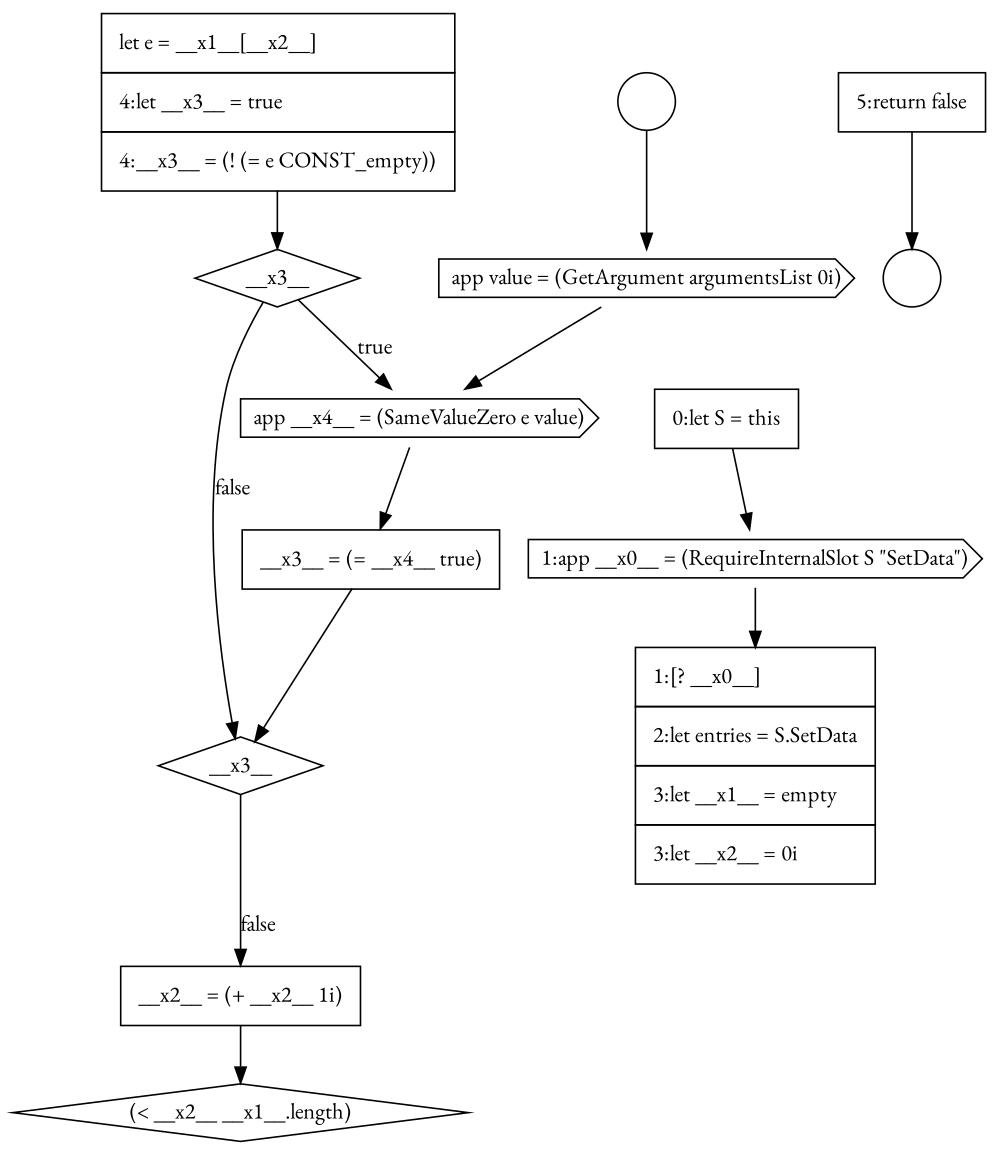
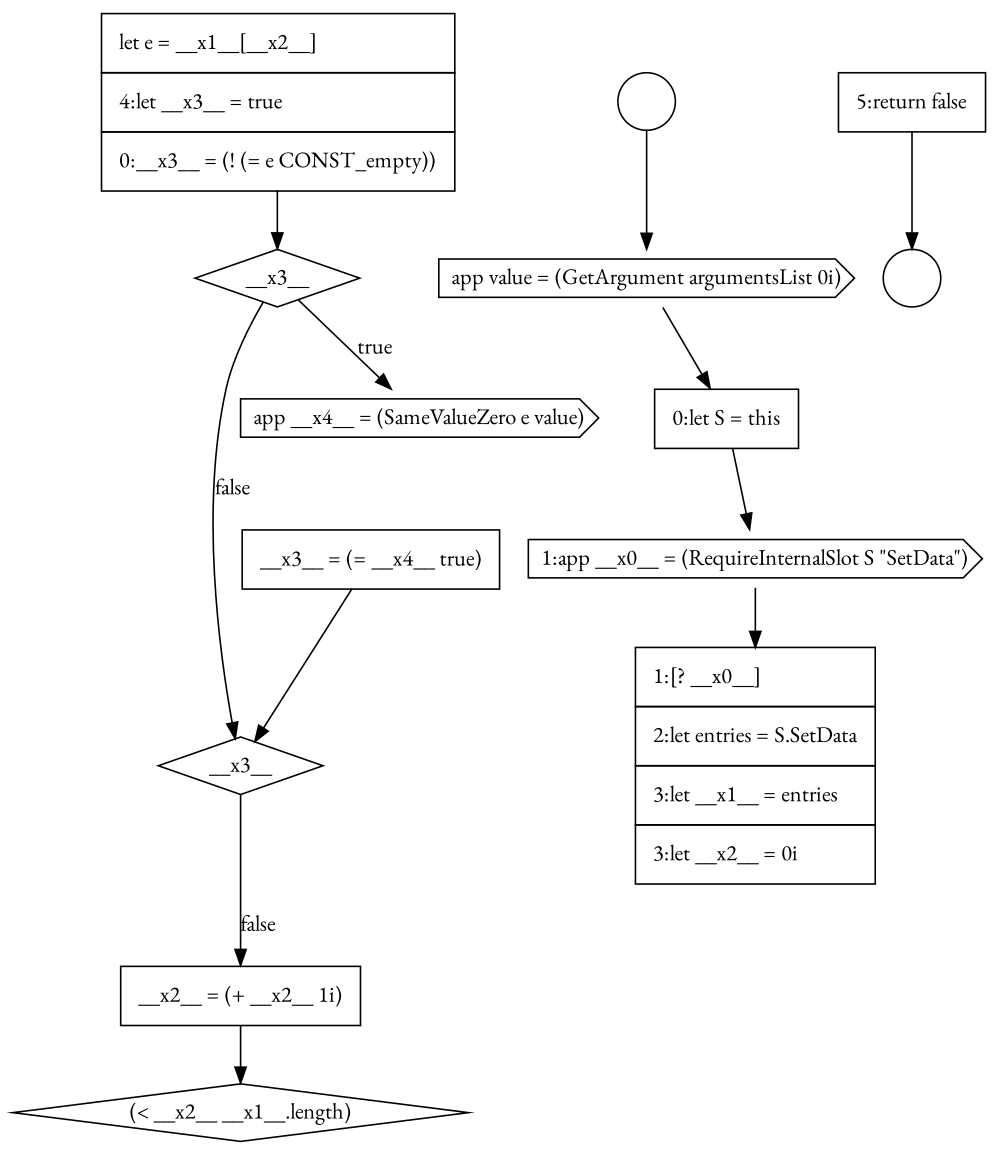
node "let e = __x1__[__x2__]": text "4:__x3__ = (! (= e CONST_empty))" -> "0:__x3__ = (! (= e CONST_empty))"
edge "app value = (GetArgument argumentsList 0i)" -> "app __x4__ = (SameValueZero e value)": now "app value = (GetArgument argumentsList 0i)" -> "0:let S = this"
edge "app __x4__ = (SameValueZero e value)" -> "__x3__ = (= __x4__ true)": removed
node "1:[? __x0__]": text "3:let __x1__ = empty" -> "3:let __x1__ = entries"
